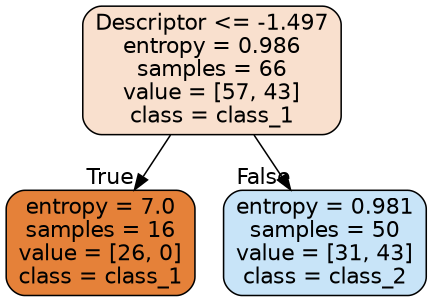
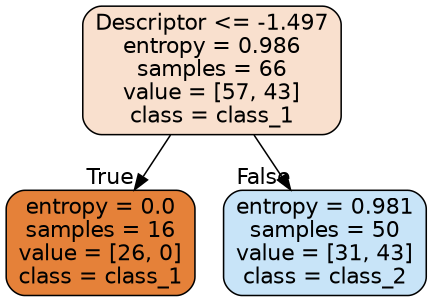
node "entropy = 7.0 samples = 16 value = [26, 0] class = class_1": label "entropy = 7.0 samples = 16 value = [26, 0] class = class_1" -> "entropy = 0.0 samples = 16 value = [26, 0] class = class_1"
